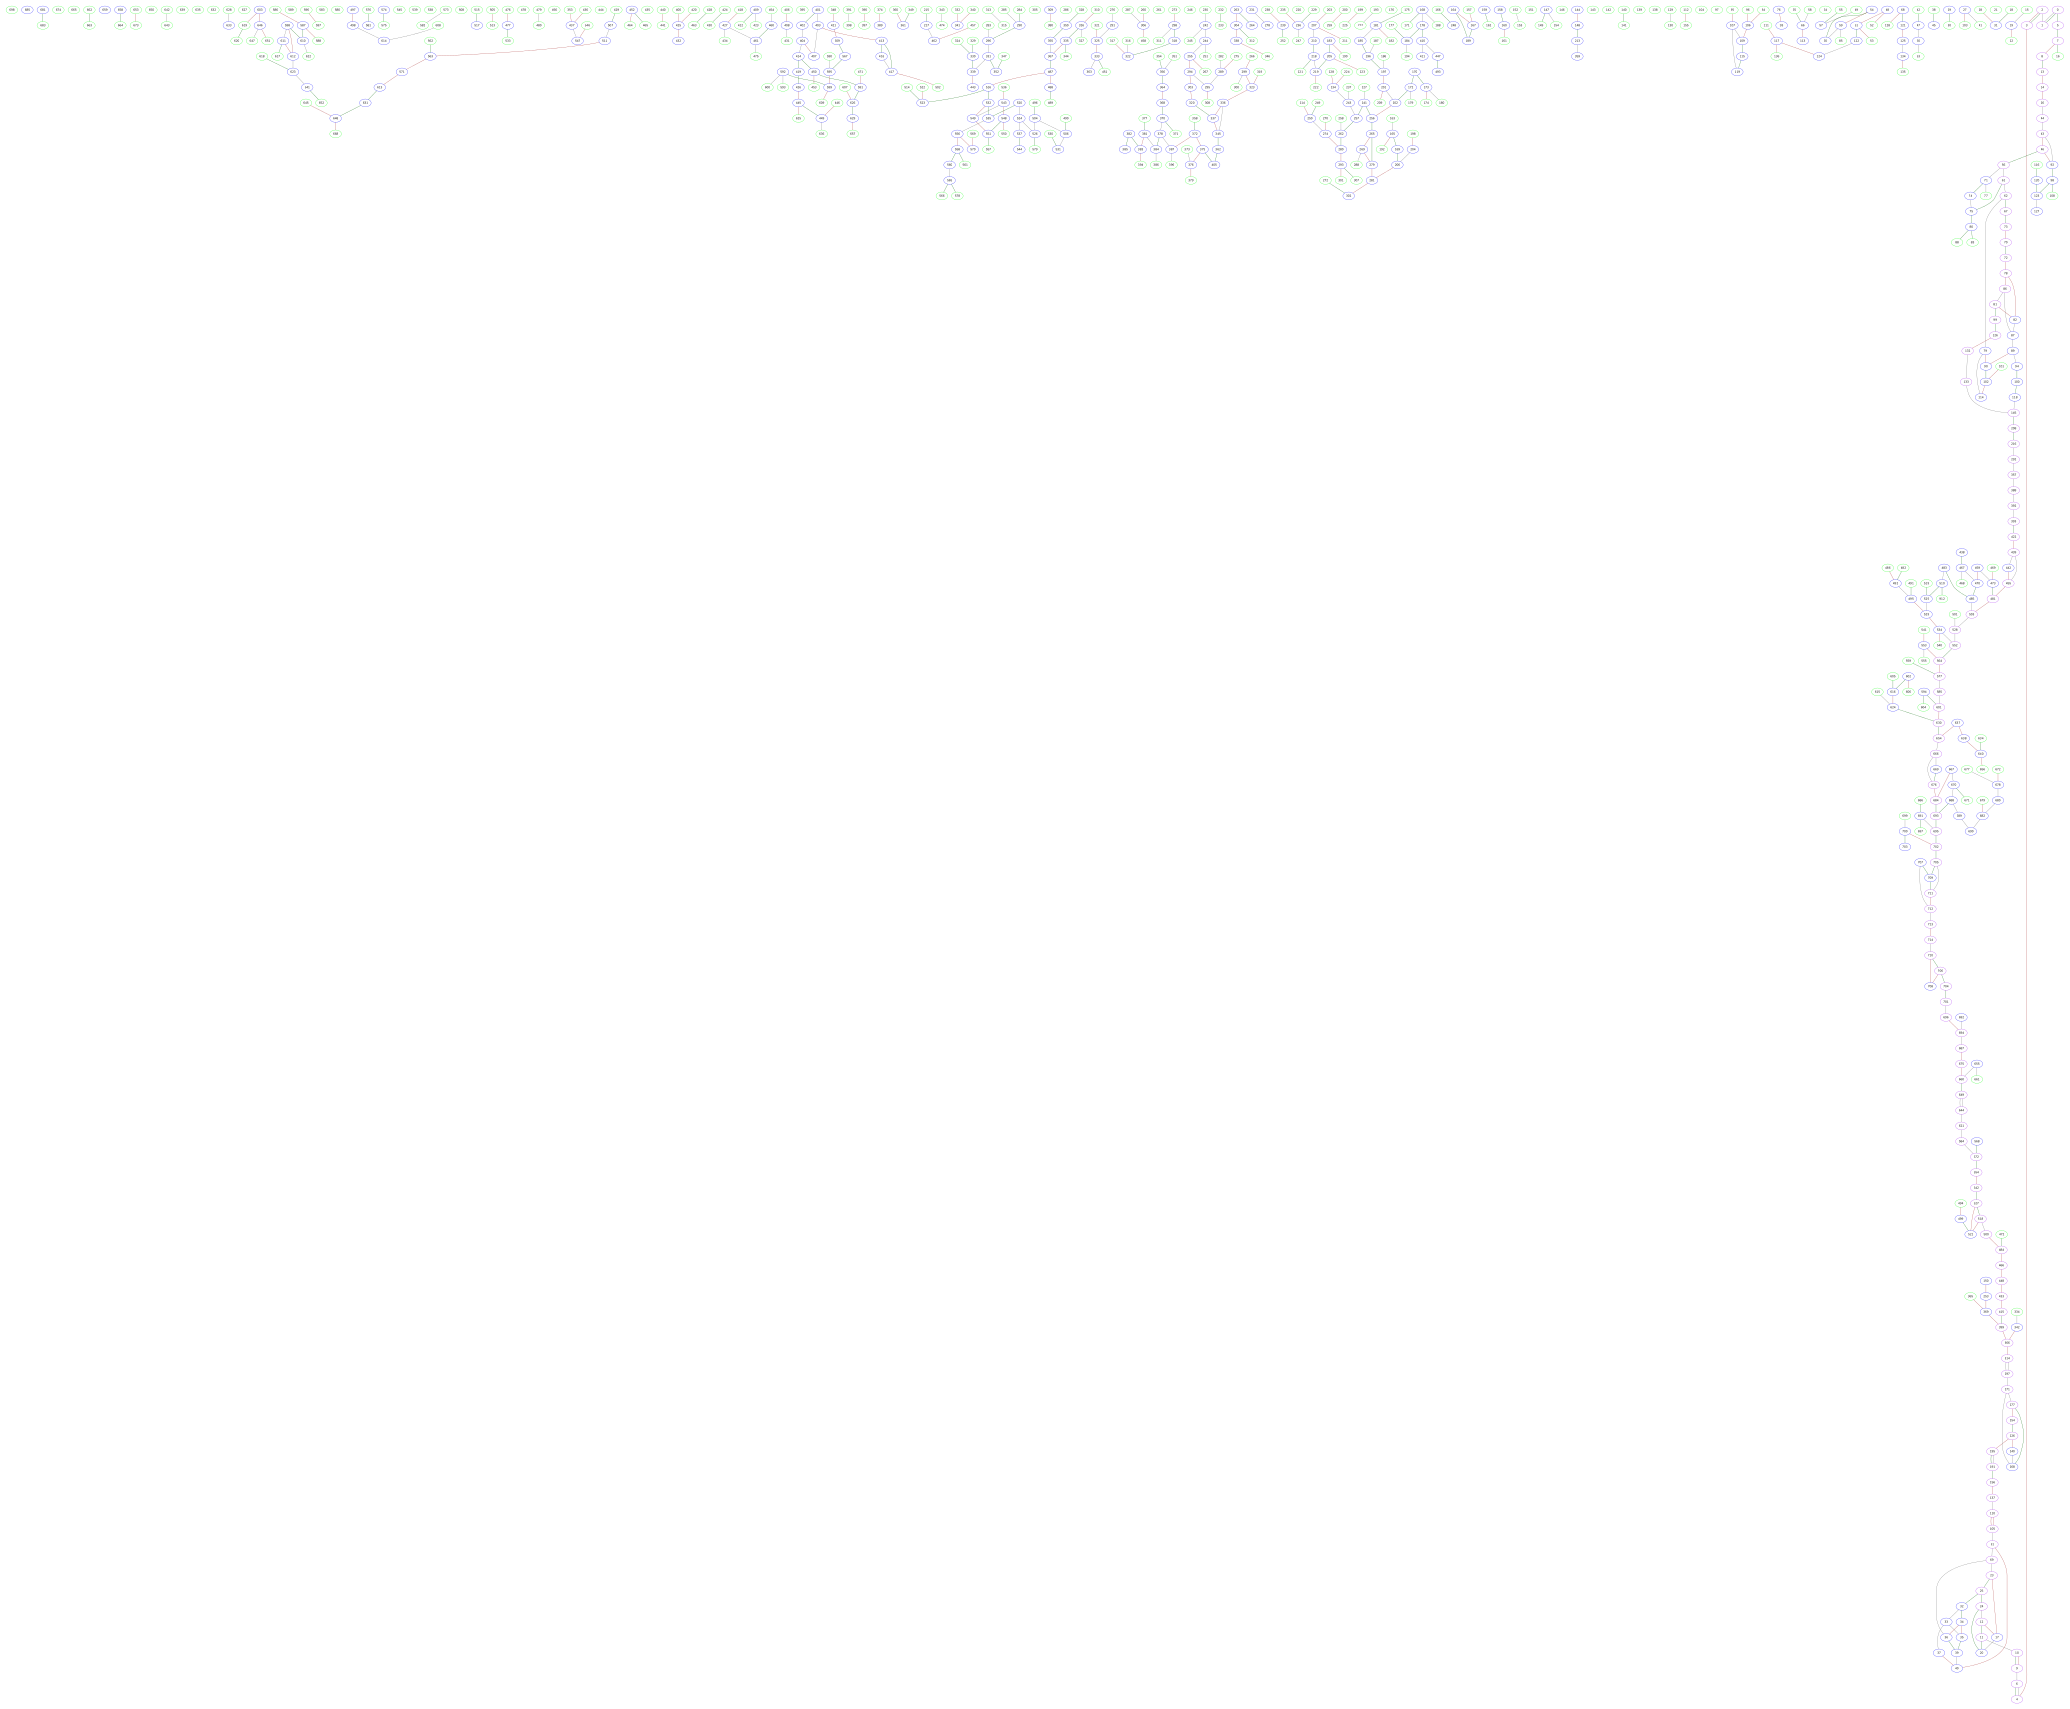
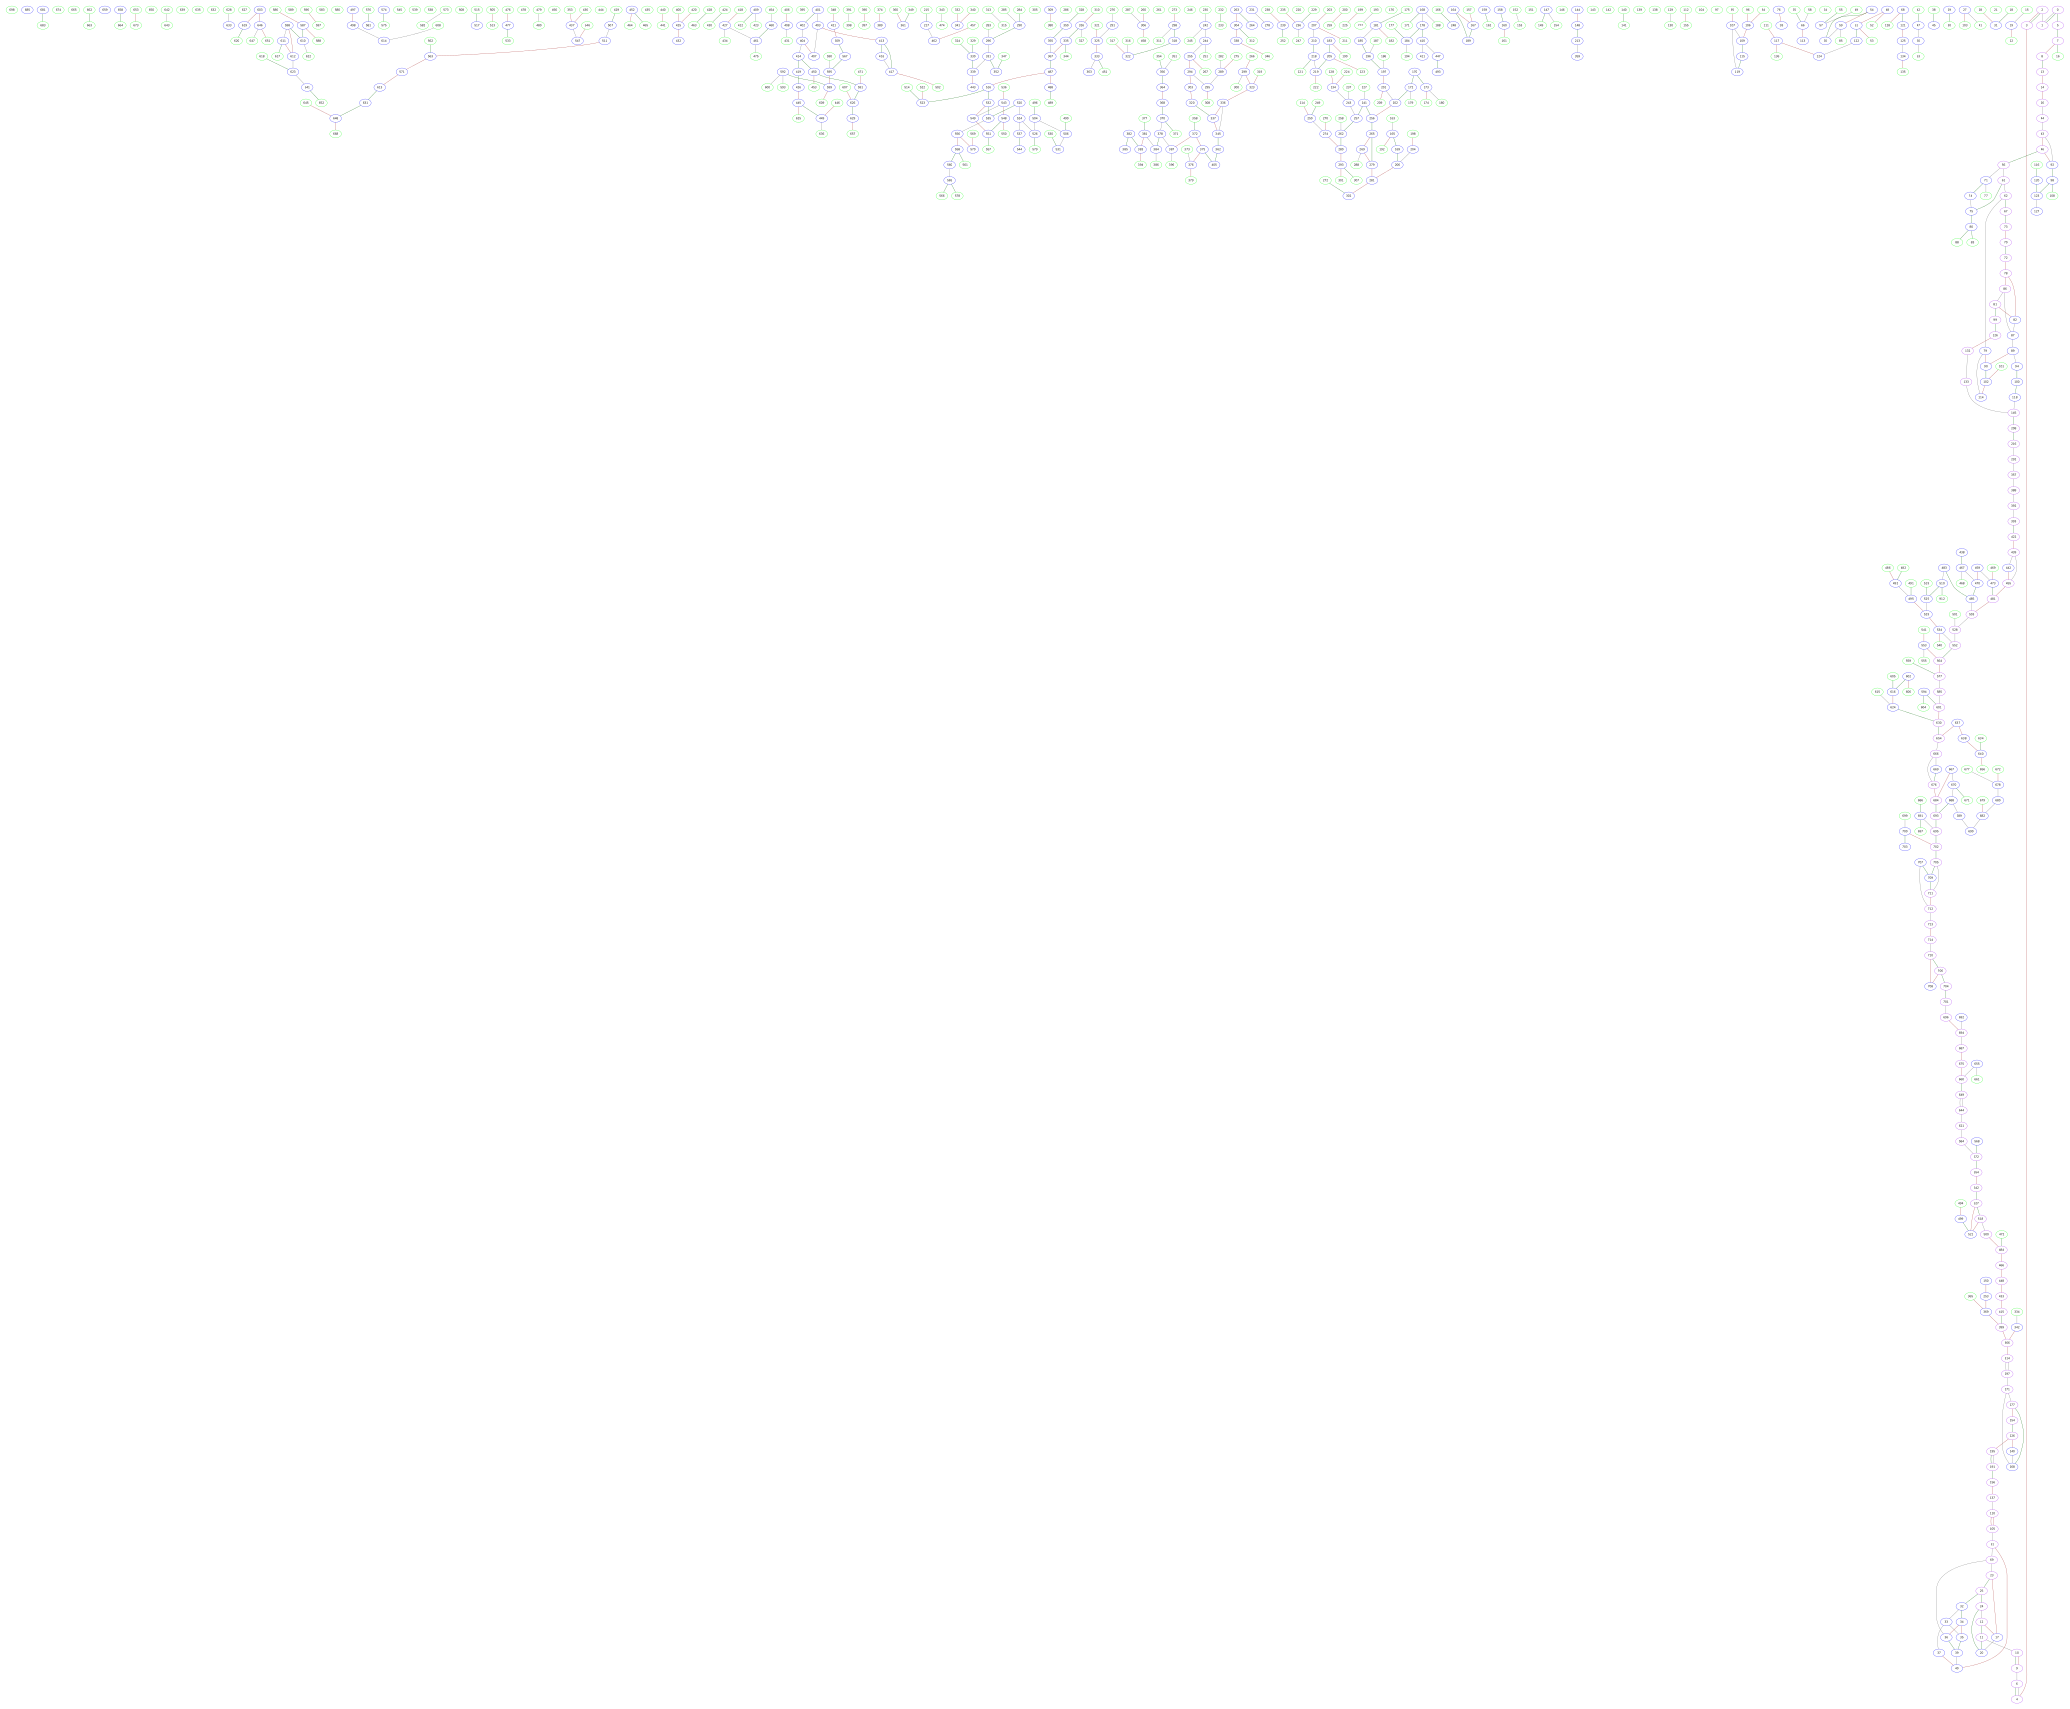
node "619": color green -> blue
